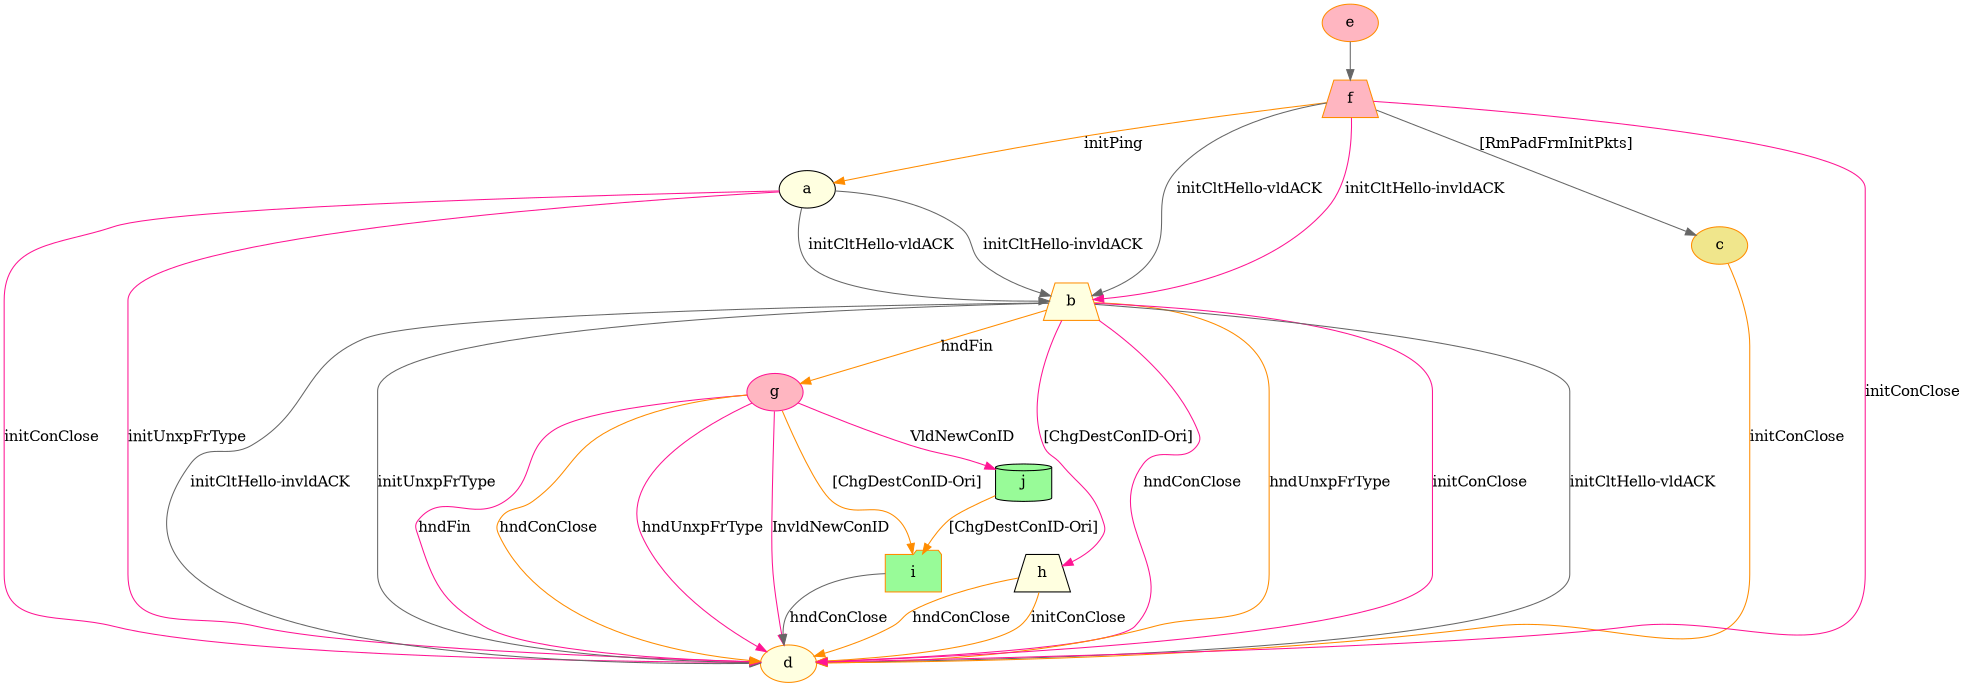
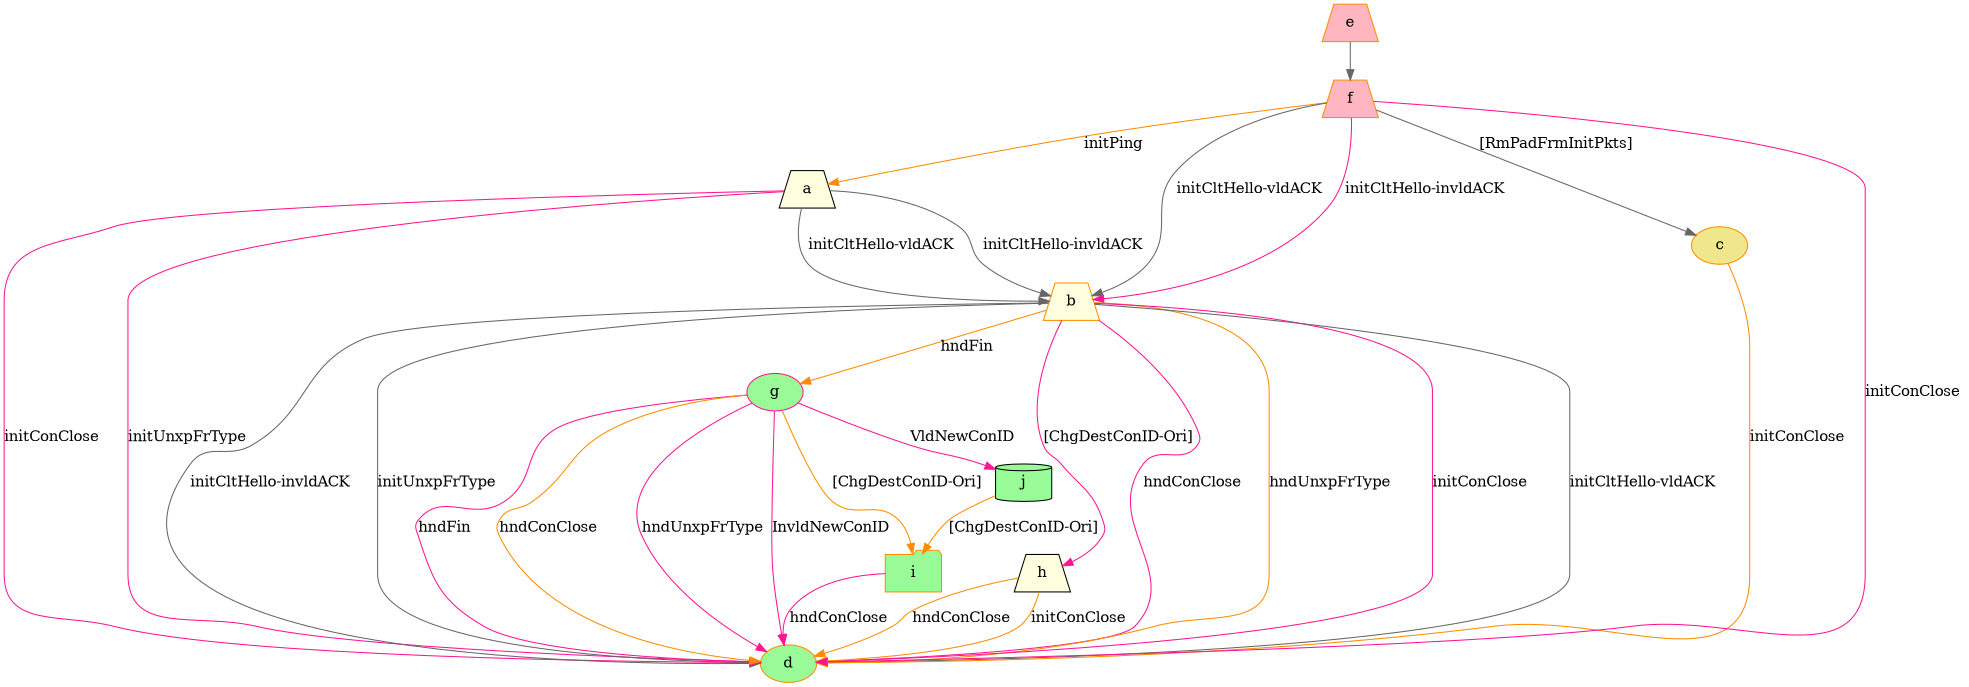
node "e": shape ellipse -> trapezium
node "a": shape ellipse -> trapezium
node "g": fillcolor lightpink -> palegreen
edge "i" -> "d": color gray40 -> deeppink
node "d": fillcolor lightyellow -> palegreen
